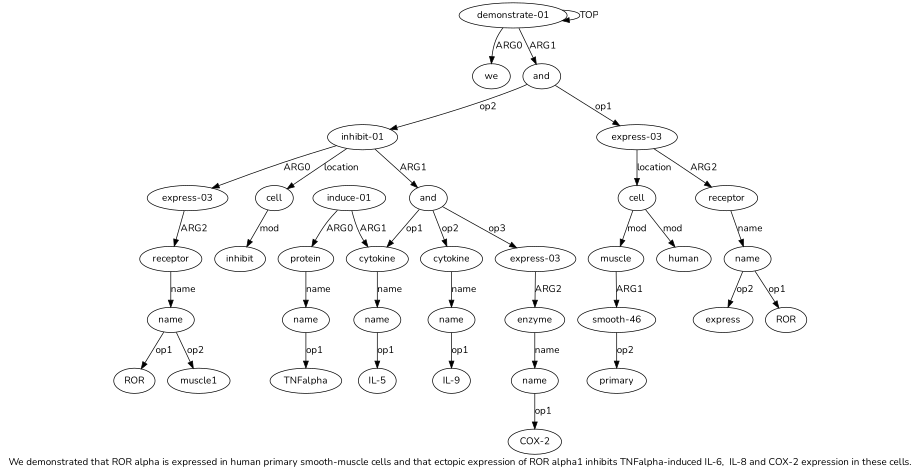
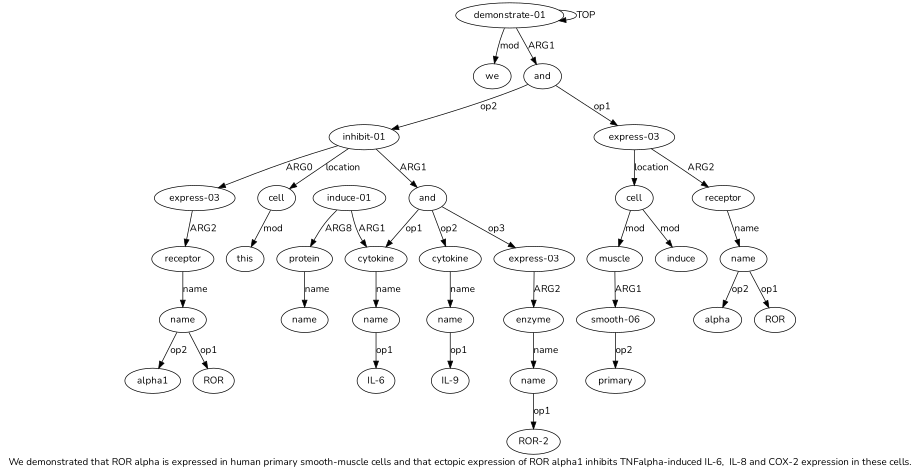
edge "demonstrate-01" -> "we": label "ARG0" -> "mod"
edge "induce-01" -> "protein": label "ARG0" -> "ARG8"
node "inhibit": label "inhibit" -> "this"
node "human": label "human" -> "induce"
node "smooth-46": label "smooth-46" -> "smooth-06"
node "express": label "express" -> "alpha"
node "muscle1": label "muscle1" -> "alpha1"
node "TNFalpha": removed
node "IL-5": label "IL-5" -> "IL-6"
node "COX-2": label "COX-2" -> "ROR-2"
